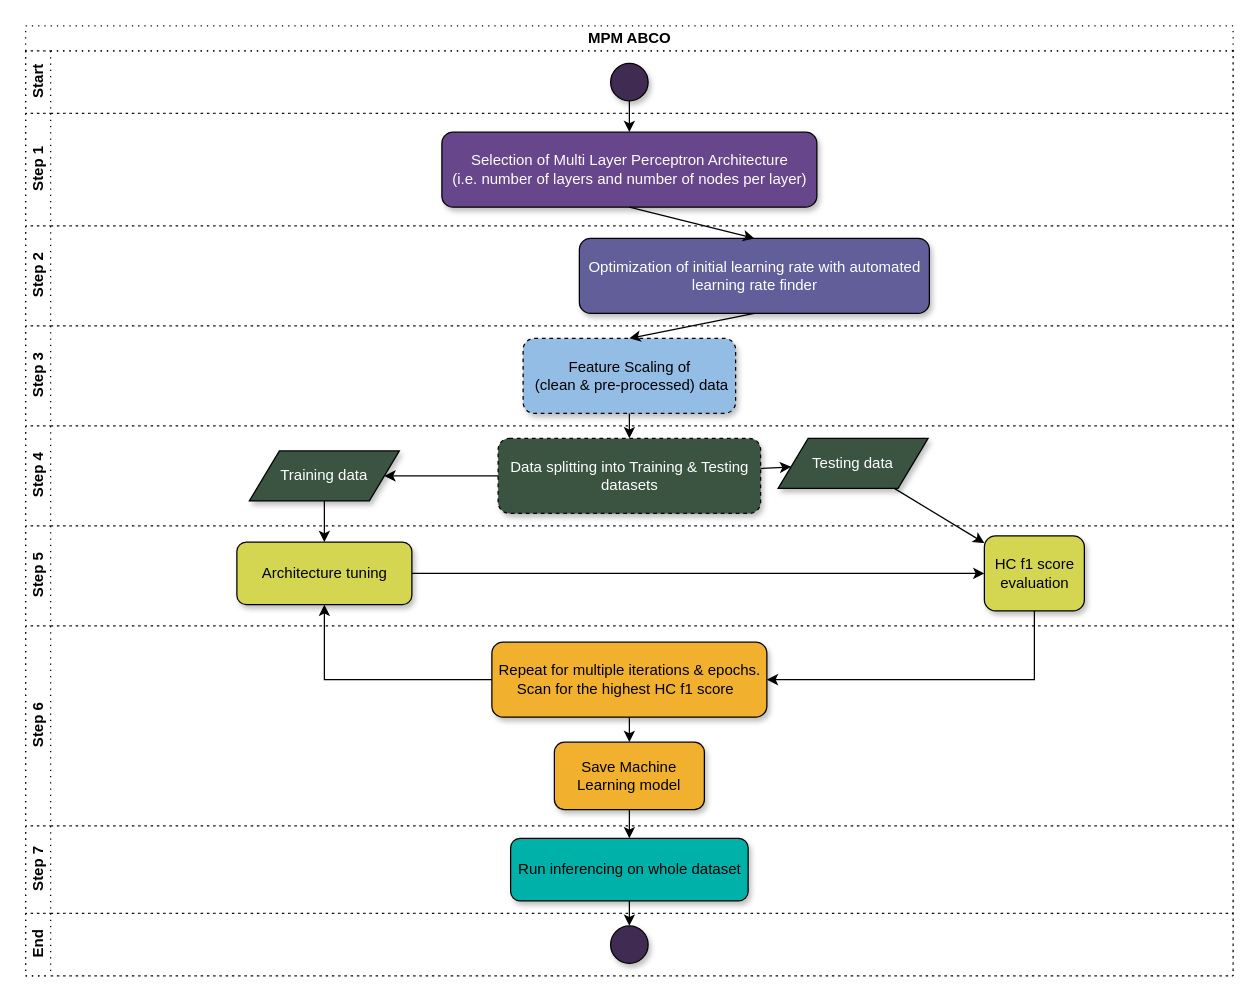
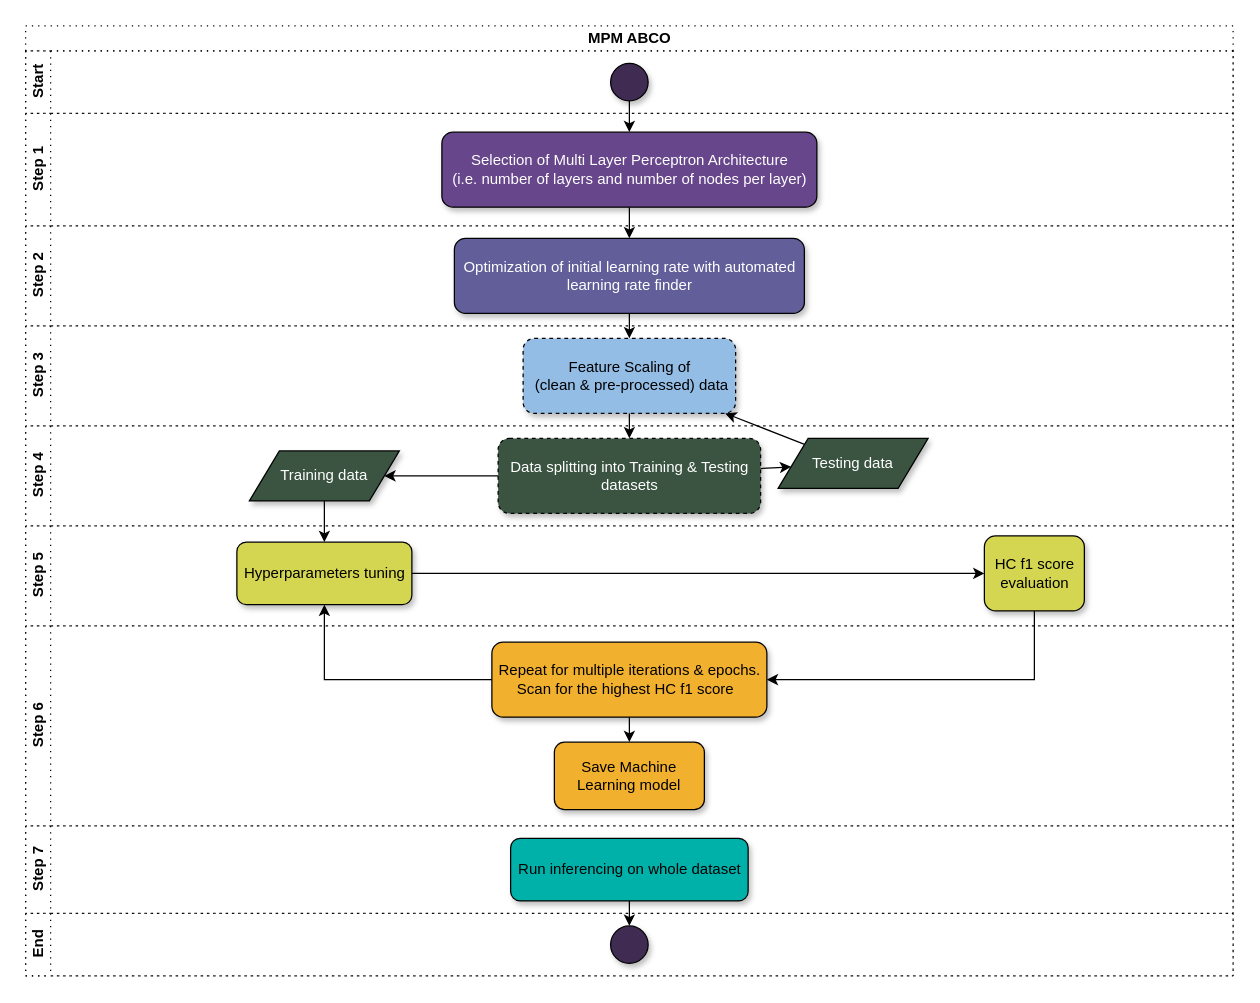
node "Optimization of initial learning rate with automated learning rate finder": moved (754, 276) -> (629, 276)
edge "Testing data" -> "HC f1 score evaluation": now "Testing data" -> "Feature Scaling of (clean & pre-processed) data"
node "Architecture tuning": label "Architecture tuning" -> "Hyperparameters tuning"
edge "Save Machine Learning model" -> "Run inferencing on whole dataset": removed
